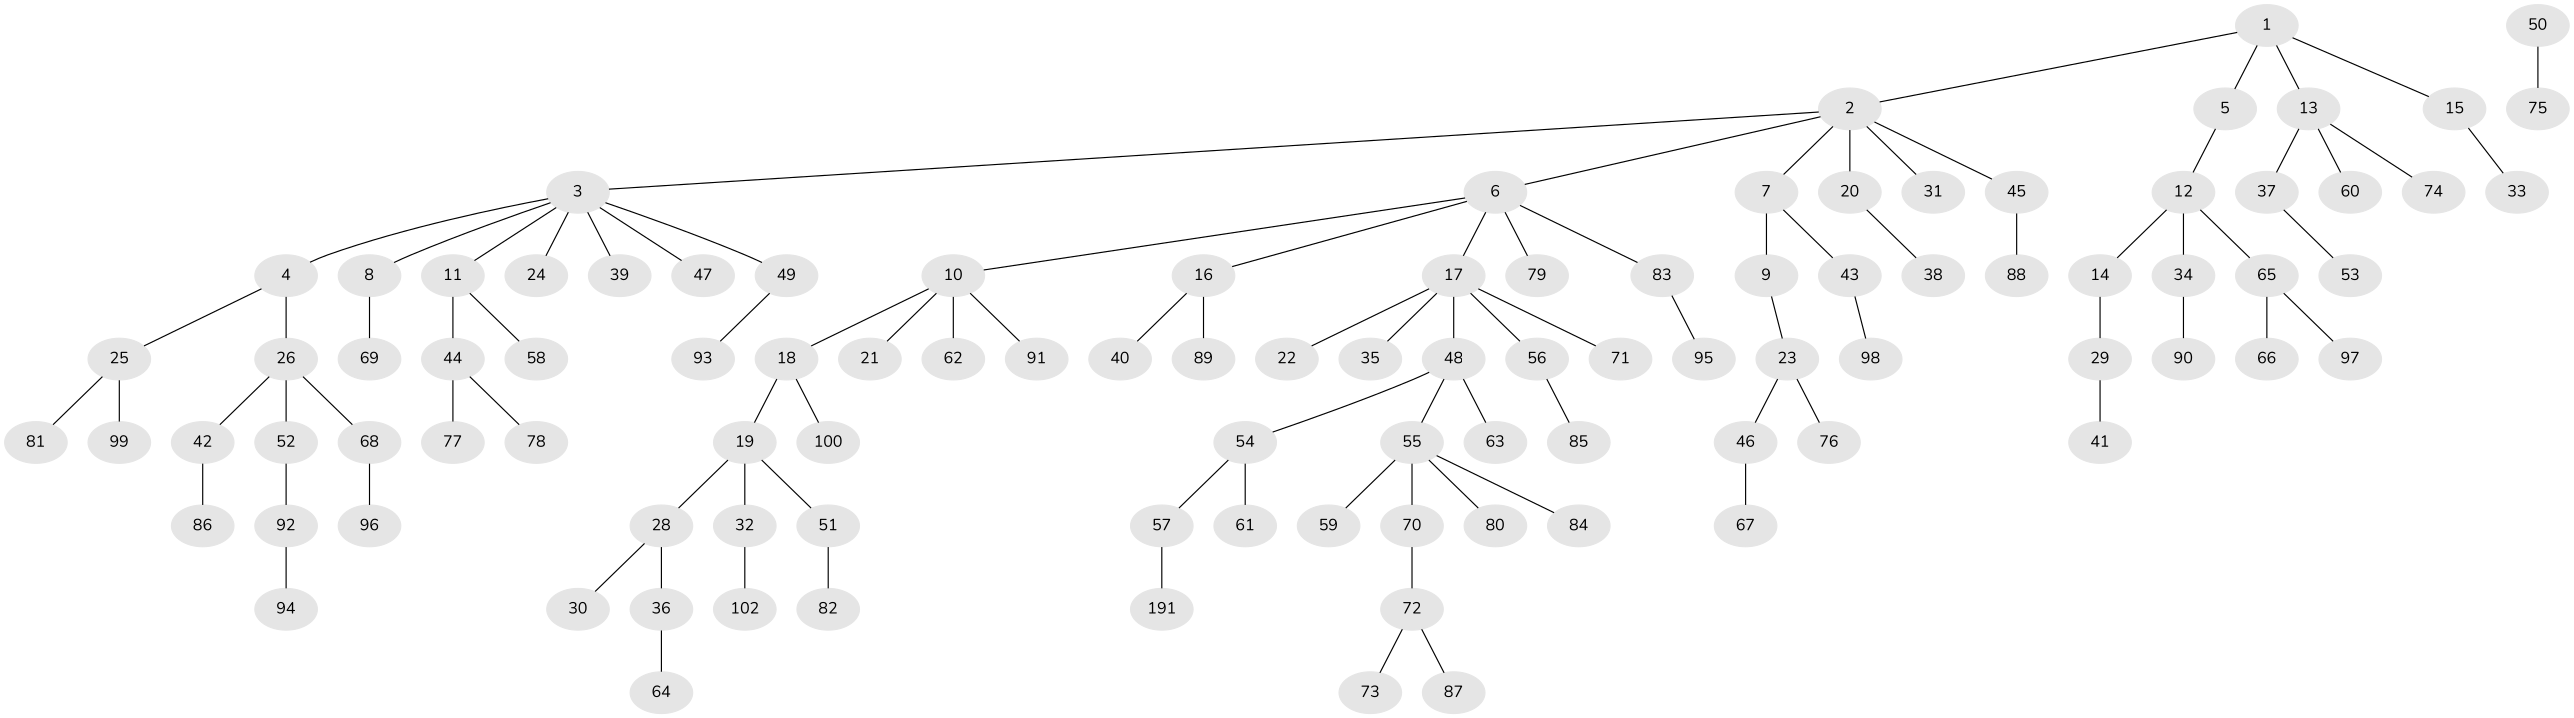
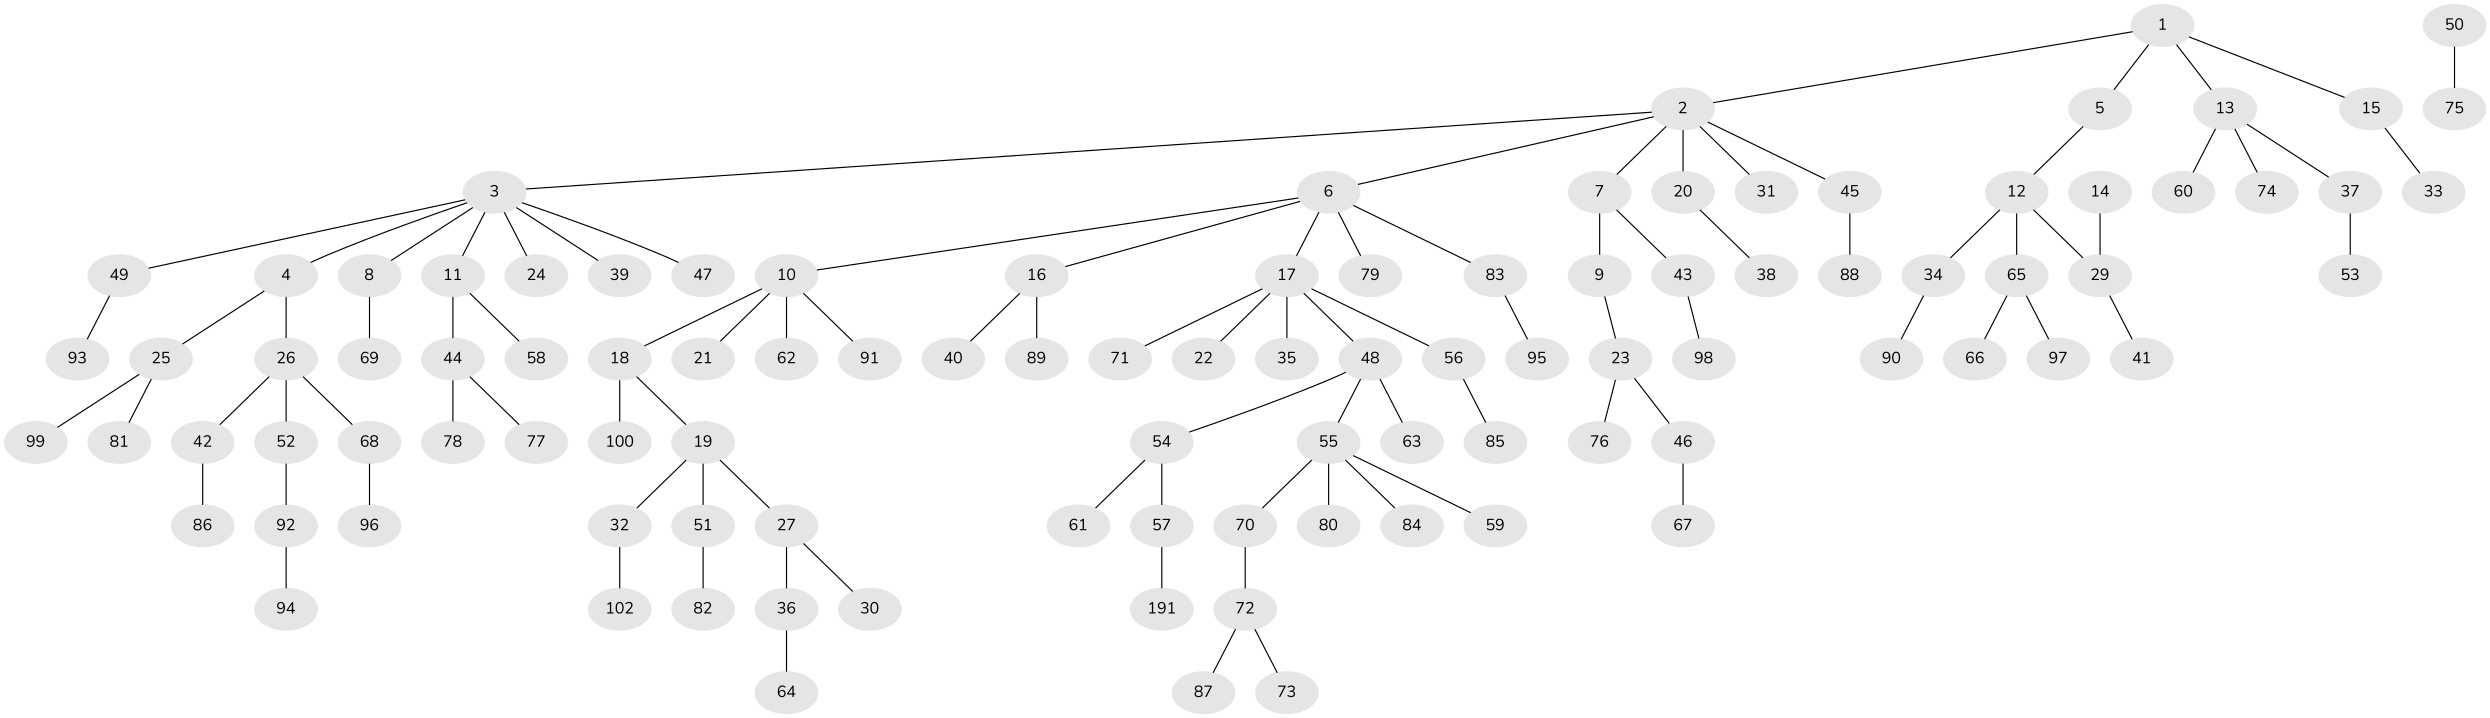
edge "12" -- "14": now "12" -- "29"
node "28": label "28" -> "27"
